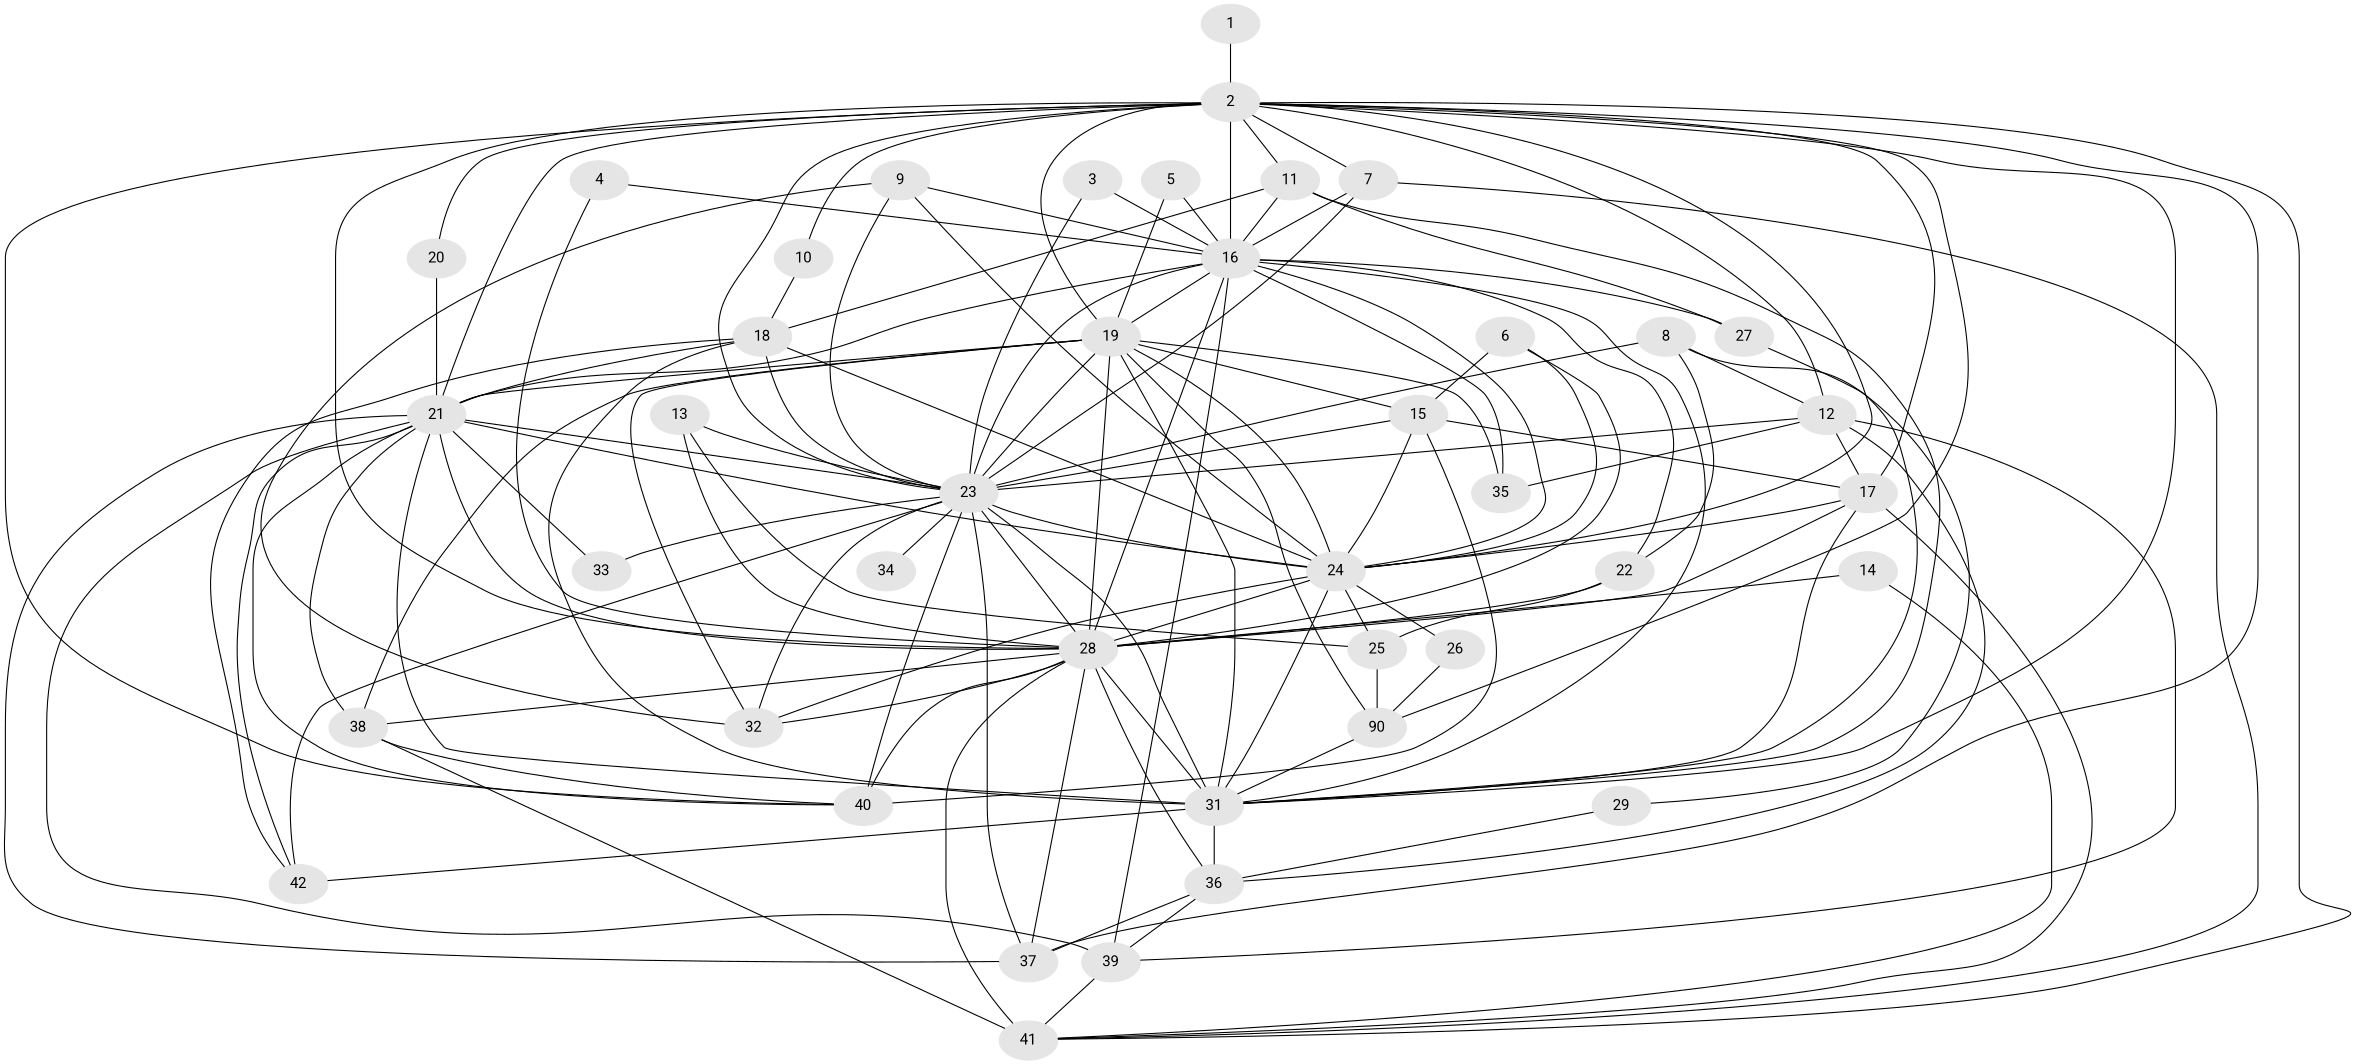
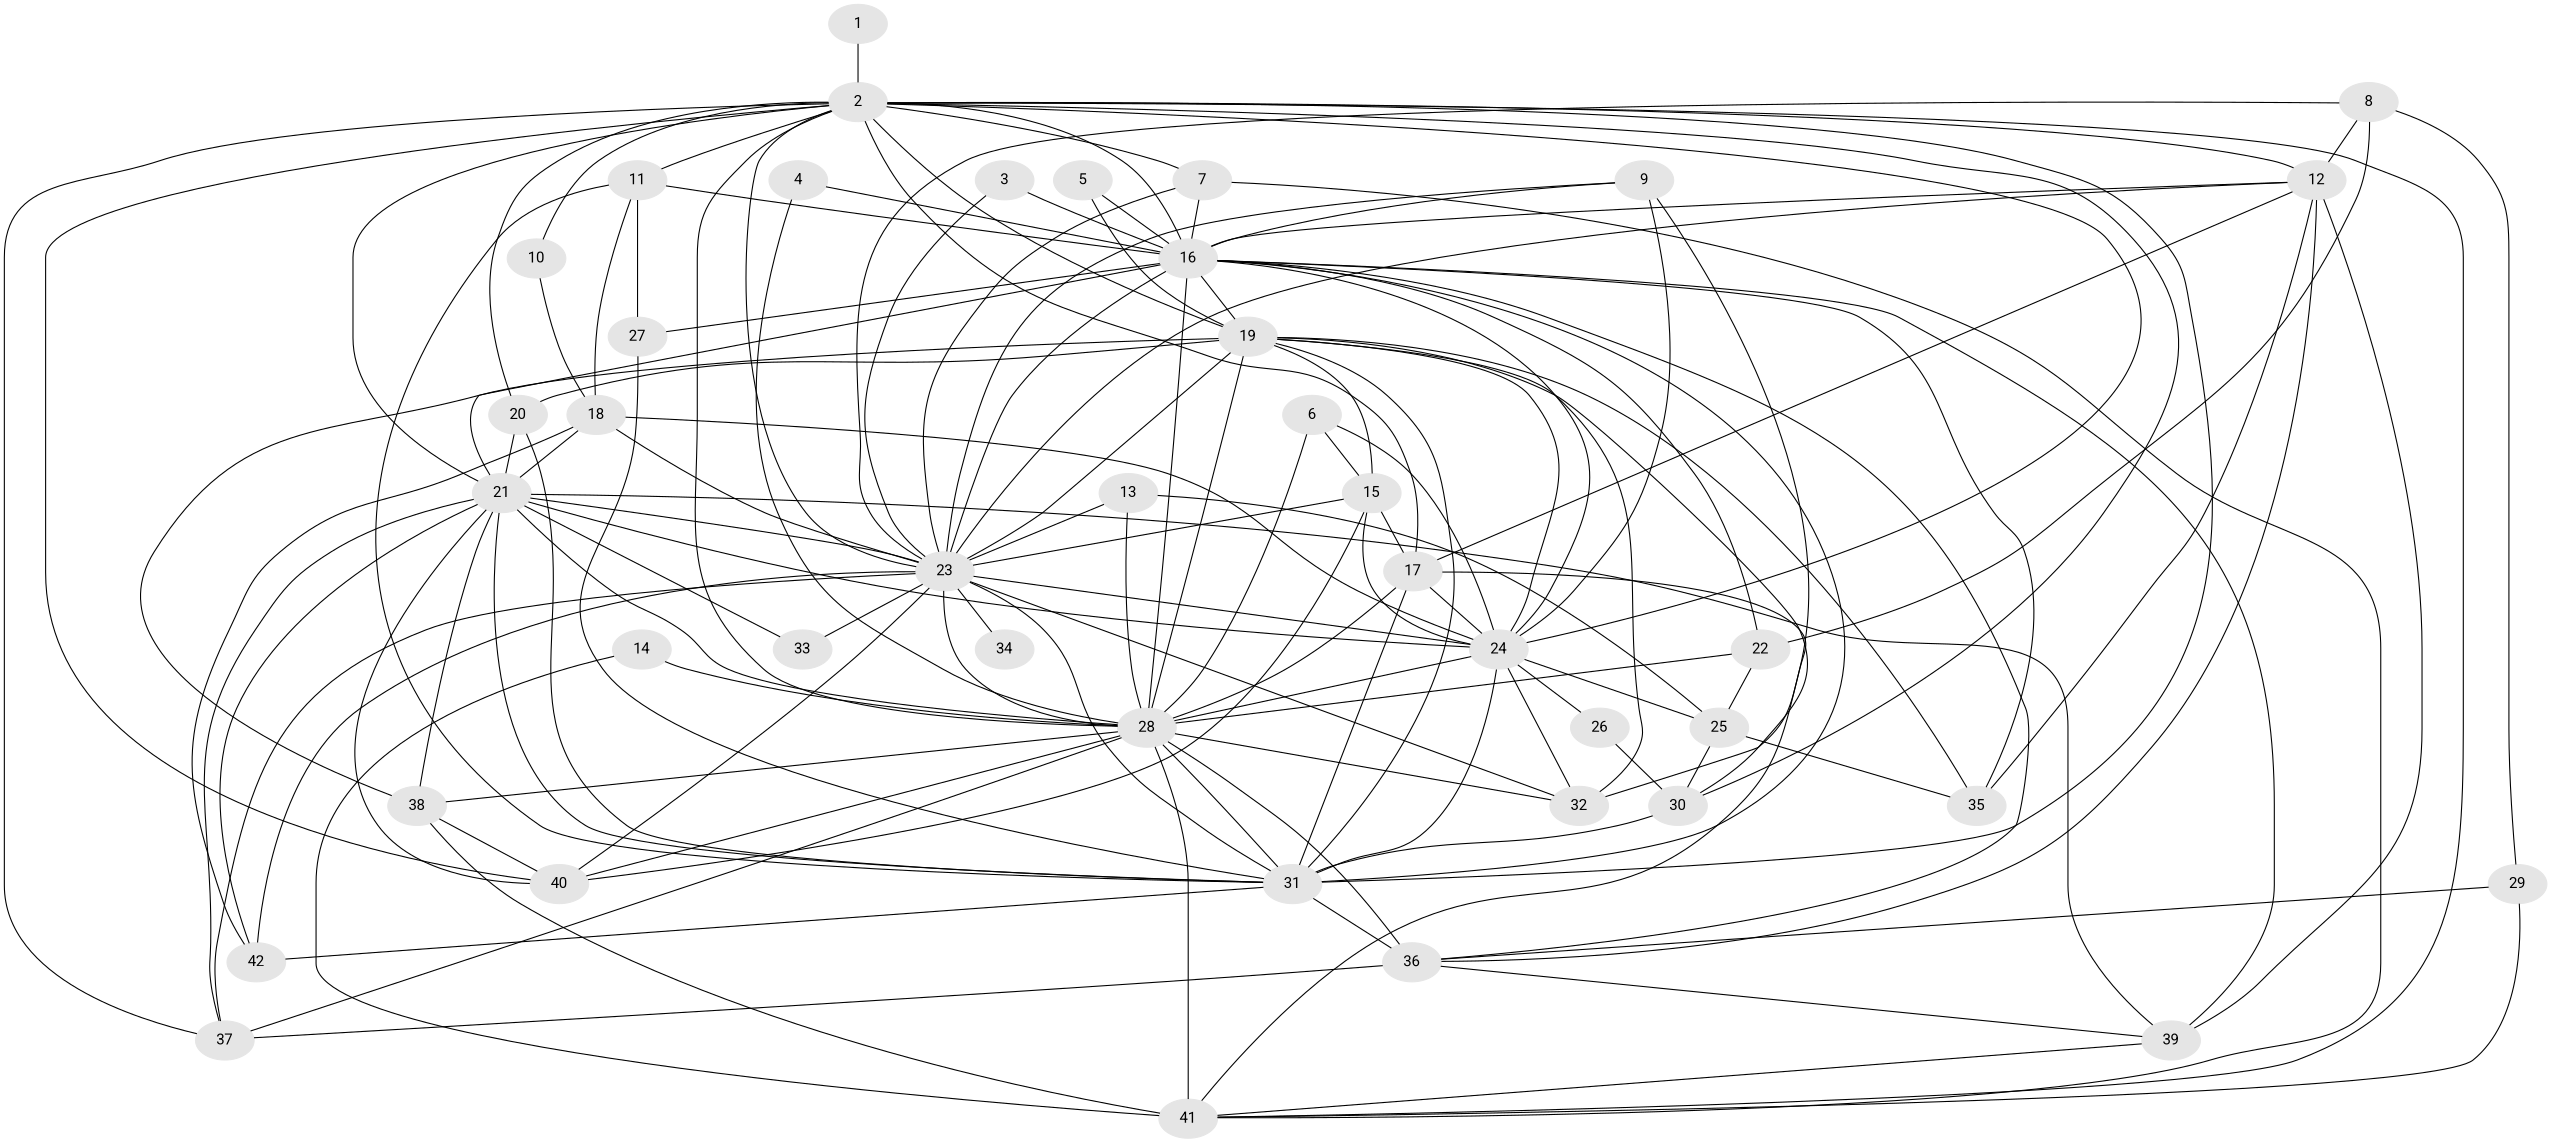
edge "12" -- "16": added
edge "19" -- "21": now "19" -- "20"
edge "16" -- "36": added
edge "18" -- "31": now "20" -- "31"
node "90": label "90" -> "30"
edge "25" -- "35": added
edge "29" -- "41": added
